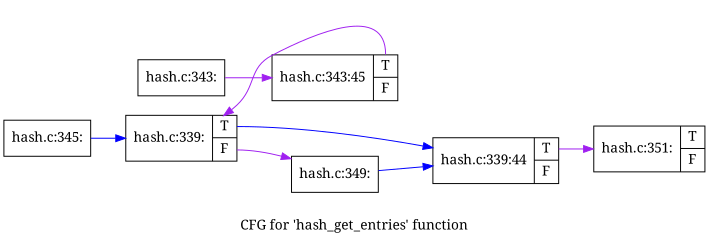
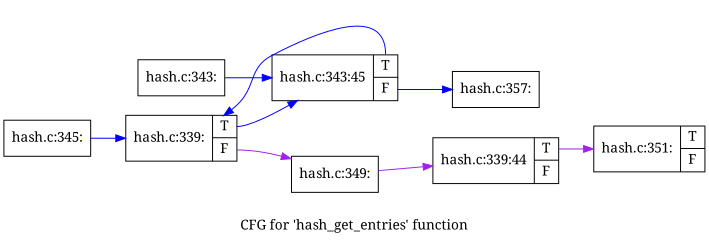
edge "hash.c:343:45" -> "hash.c:339:": color purple -> blue
edge "hash.c:343:" -> "hash.c:343:45": color purple -> blue
node "hash.c:357:": added
edge "hash.c:339:" -> "hash.c:339:44": now "hash.c:339:" -> "hash.c:343:45"
edge "hash.c:349:" -> "hash.c:339:44": color blue -> purple
